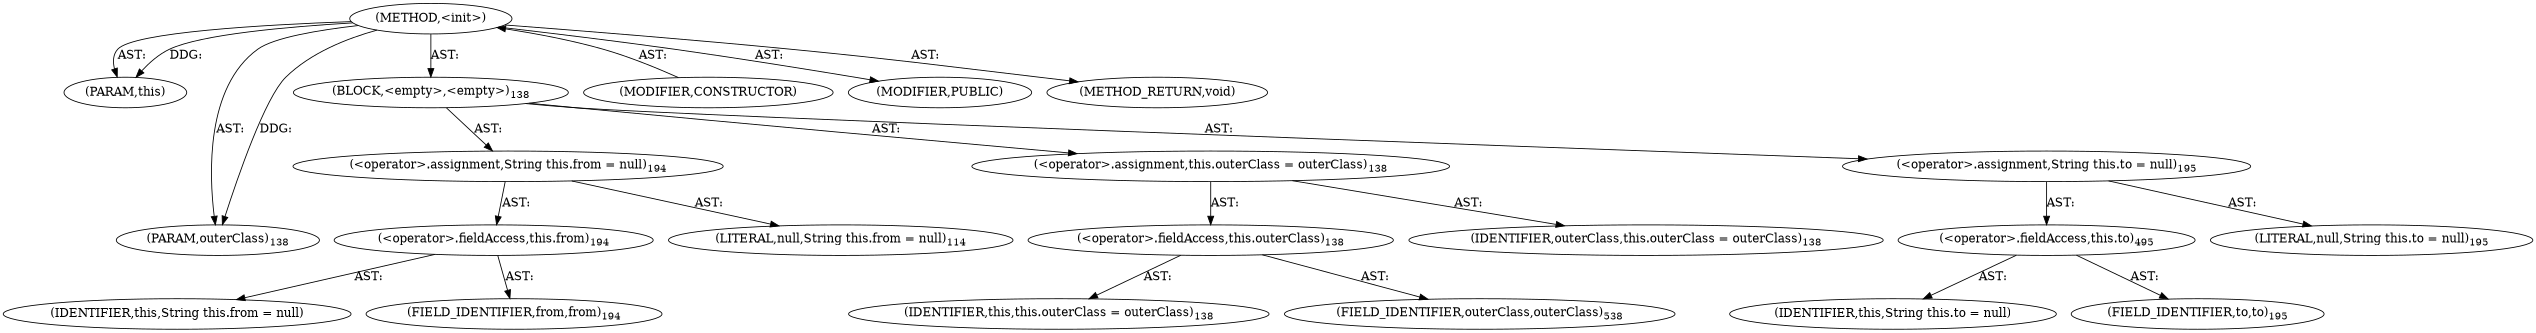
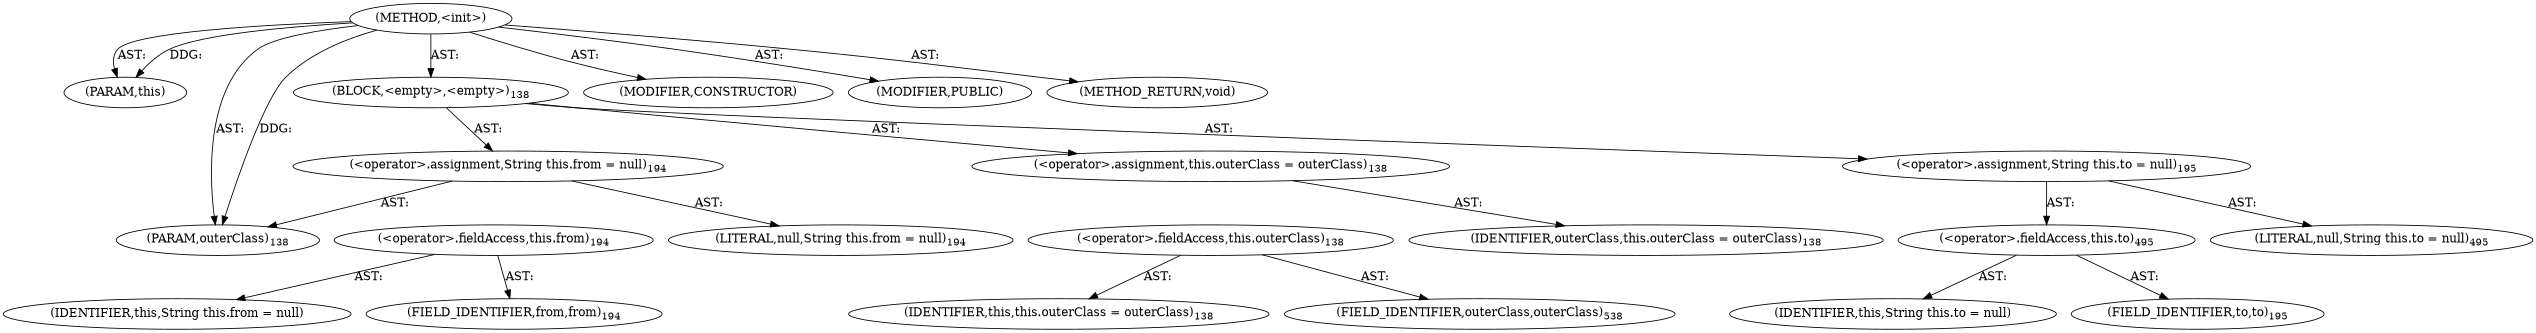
edge "(MODIFIER,CONSTRUCTOR)" -> "(METHOD,<init>)": reversed
edge "(<operator>.assignment,String this.from = null)" -> "(<operator>.fieldAccess,this.from)": now "(<operator>.assignment,String this.from = null)" -> "(PARAM,outerClass)"
edge "(<operator>.assignment,this.outerClass = outerClass)" -> "(<operator>.fieldAccess,this.outerClass)": removed, label "AST:"
node "(LITERAL,null,String this.from = null)": text "114" -> "194"
node "(LITERAL,null,String this.to = null)": text "195" -> "495"
